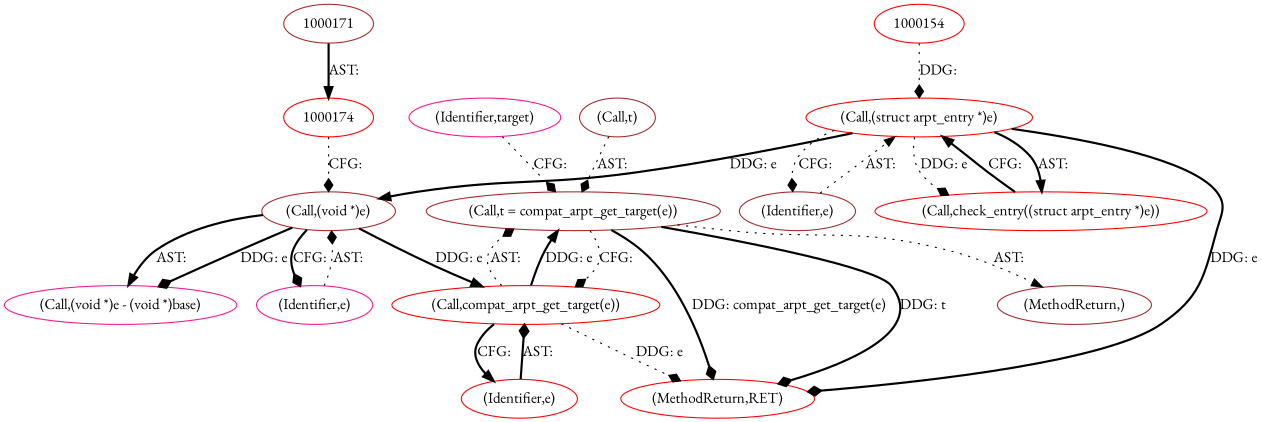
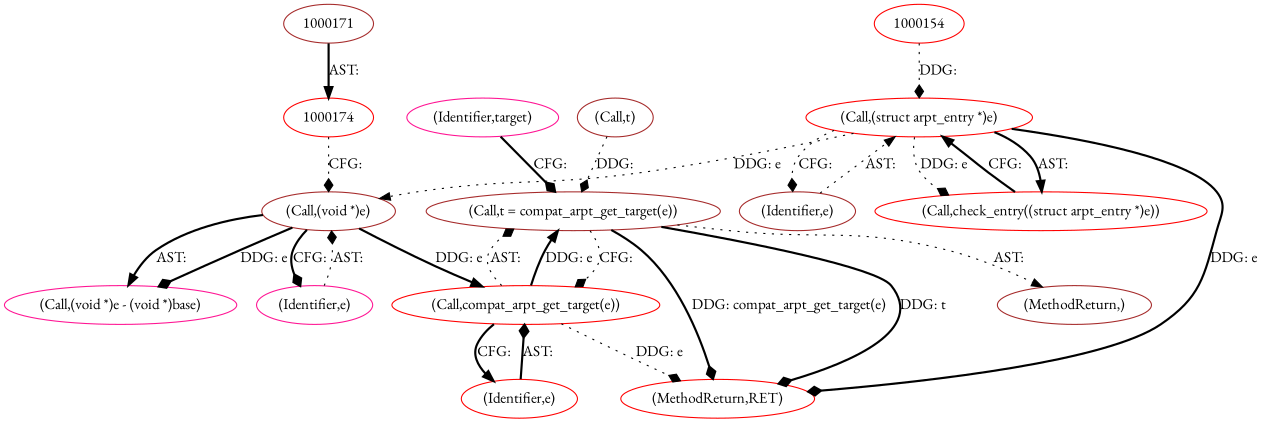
edge "(Identifier,target)" -> "(Call,t = compat_arpt_get_target(e))": style dotted -> bold
edge "(Call,t)" -> "(Call,t = compat_arpt_get_target(e))": label "AST: " -> "DDG: "
edge "(Call,(struct arpt_entry *)e)" -> "(Call,(void *)e)": style bold -> dotted
